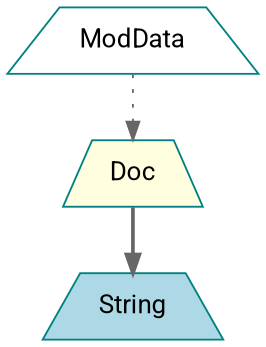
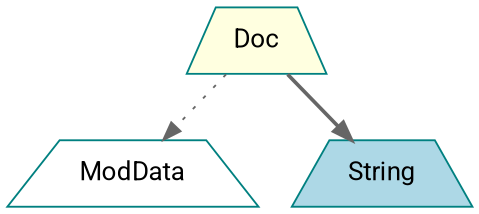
edge "ModData" -> "Doc": reversed
